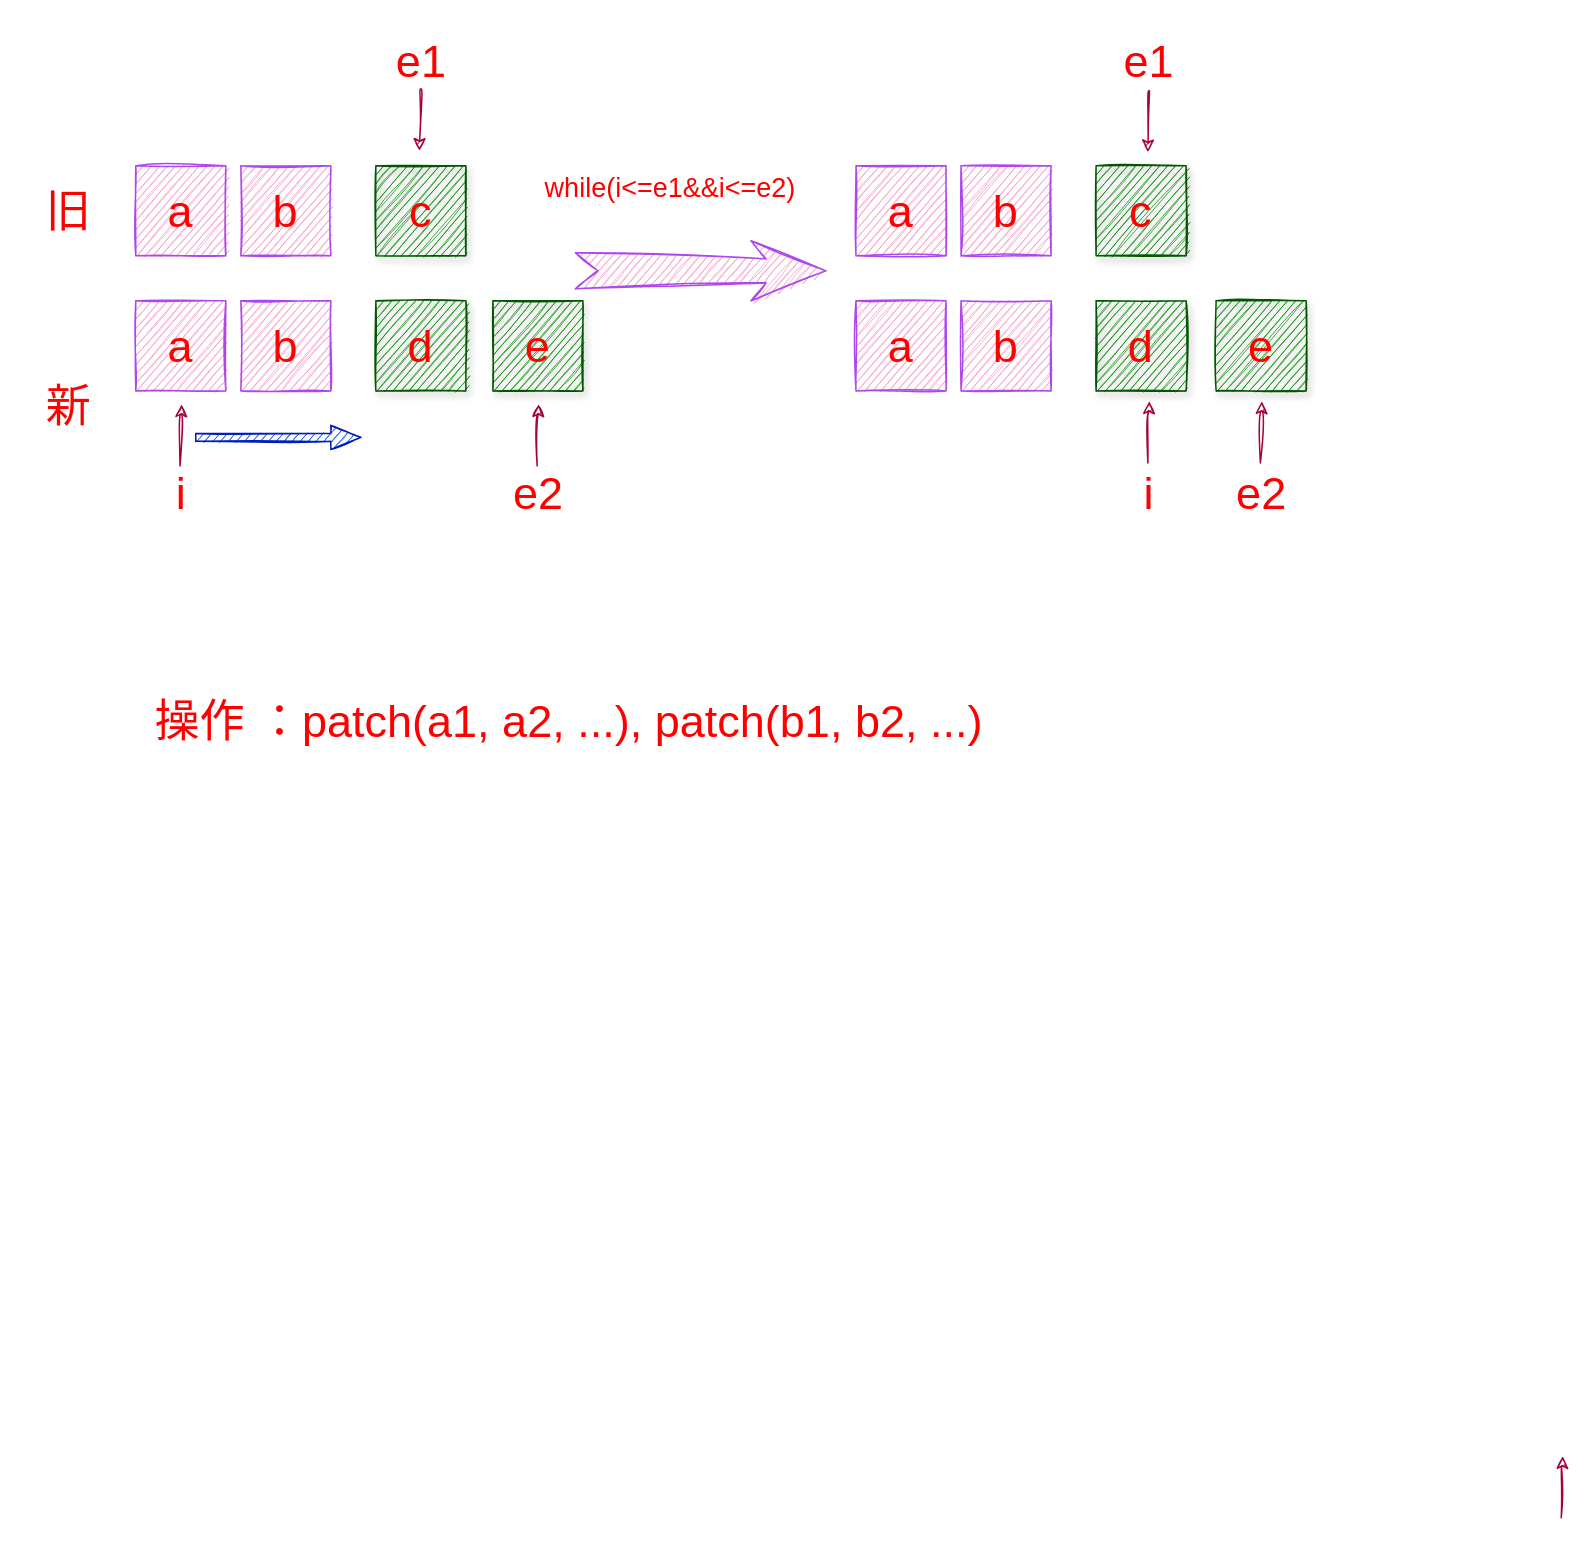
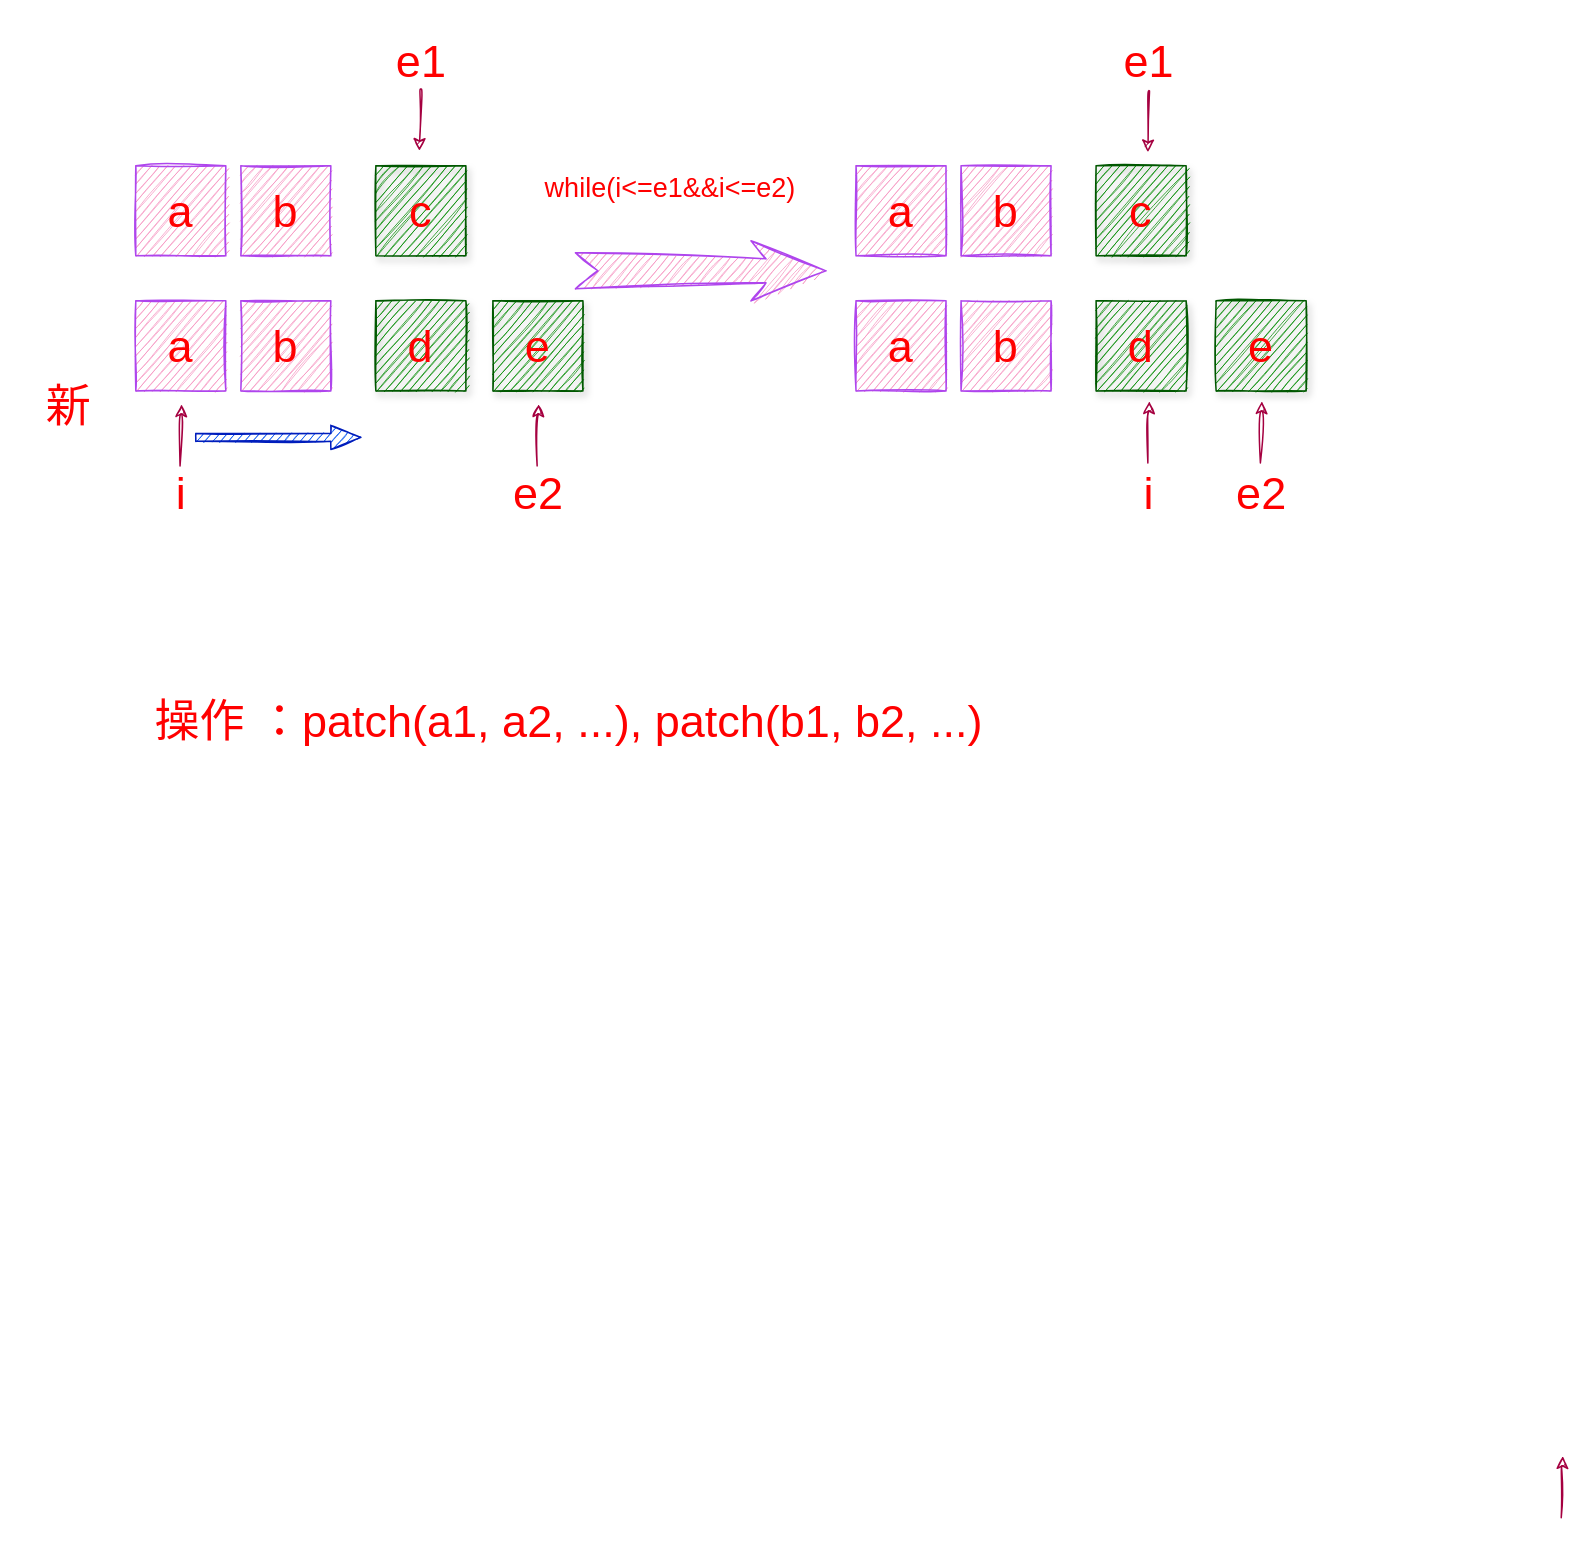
node "旧": removed
